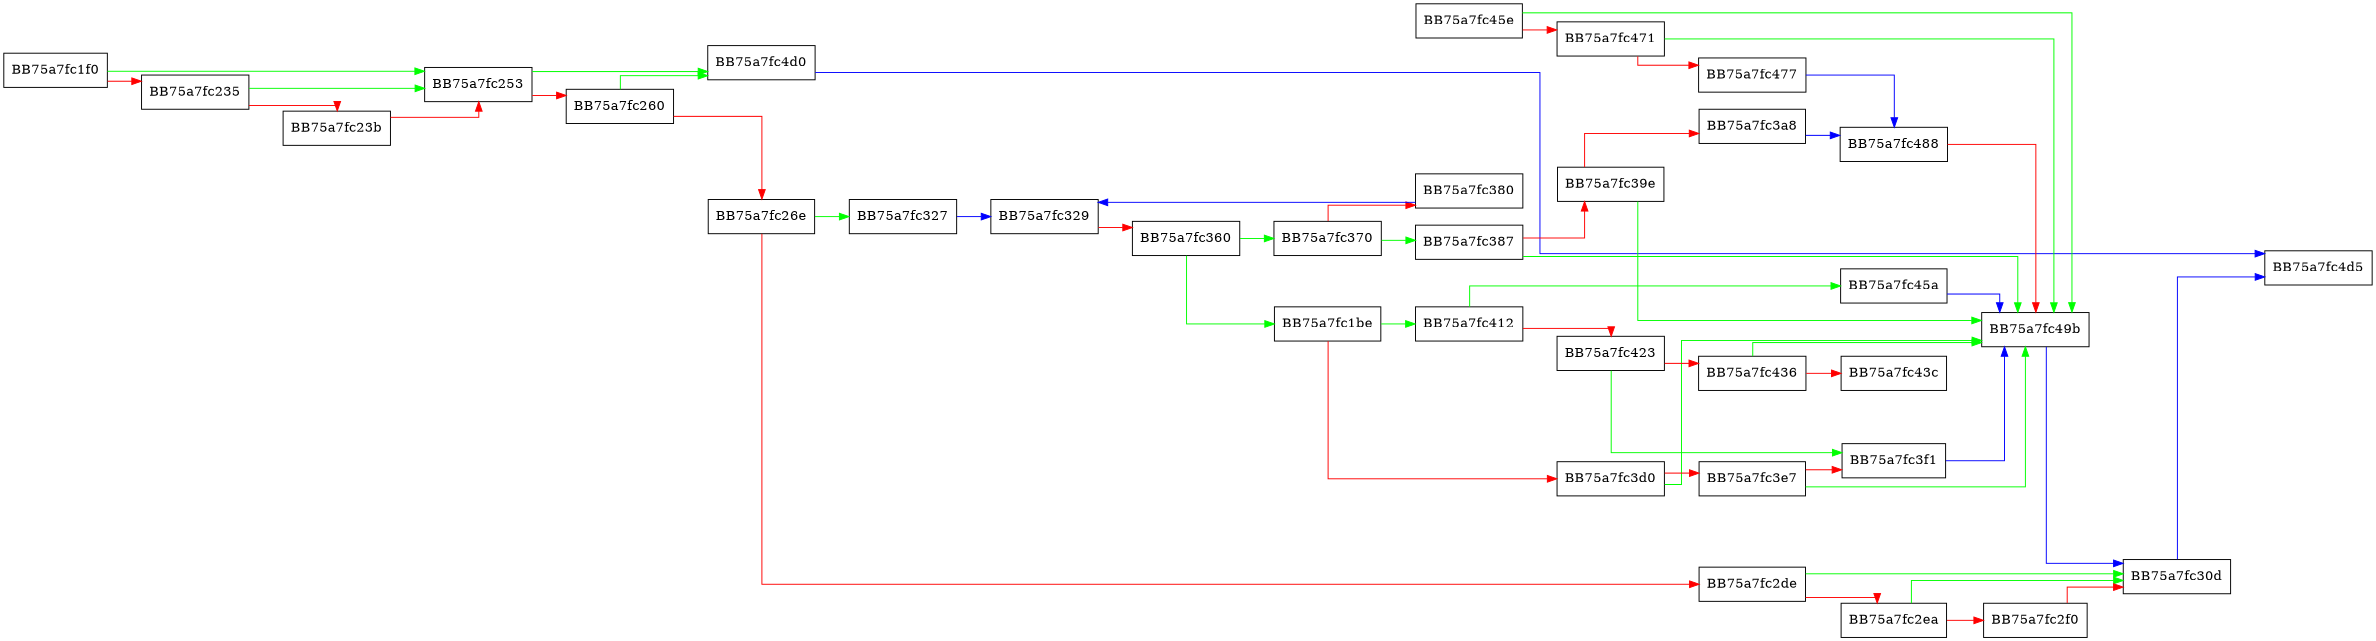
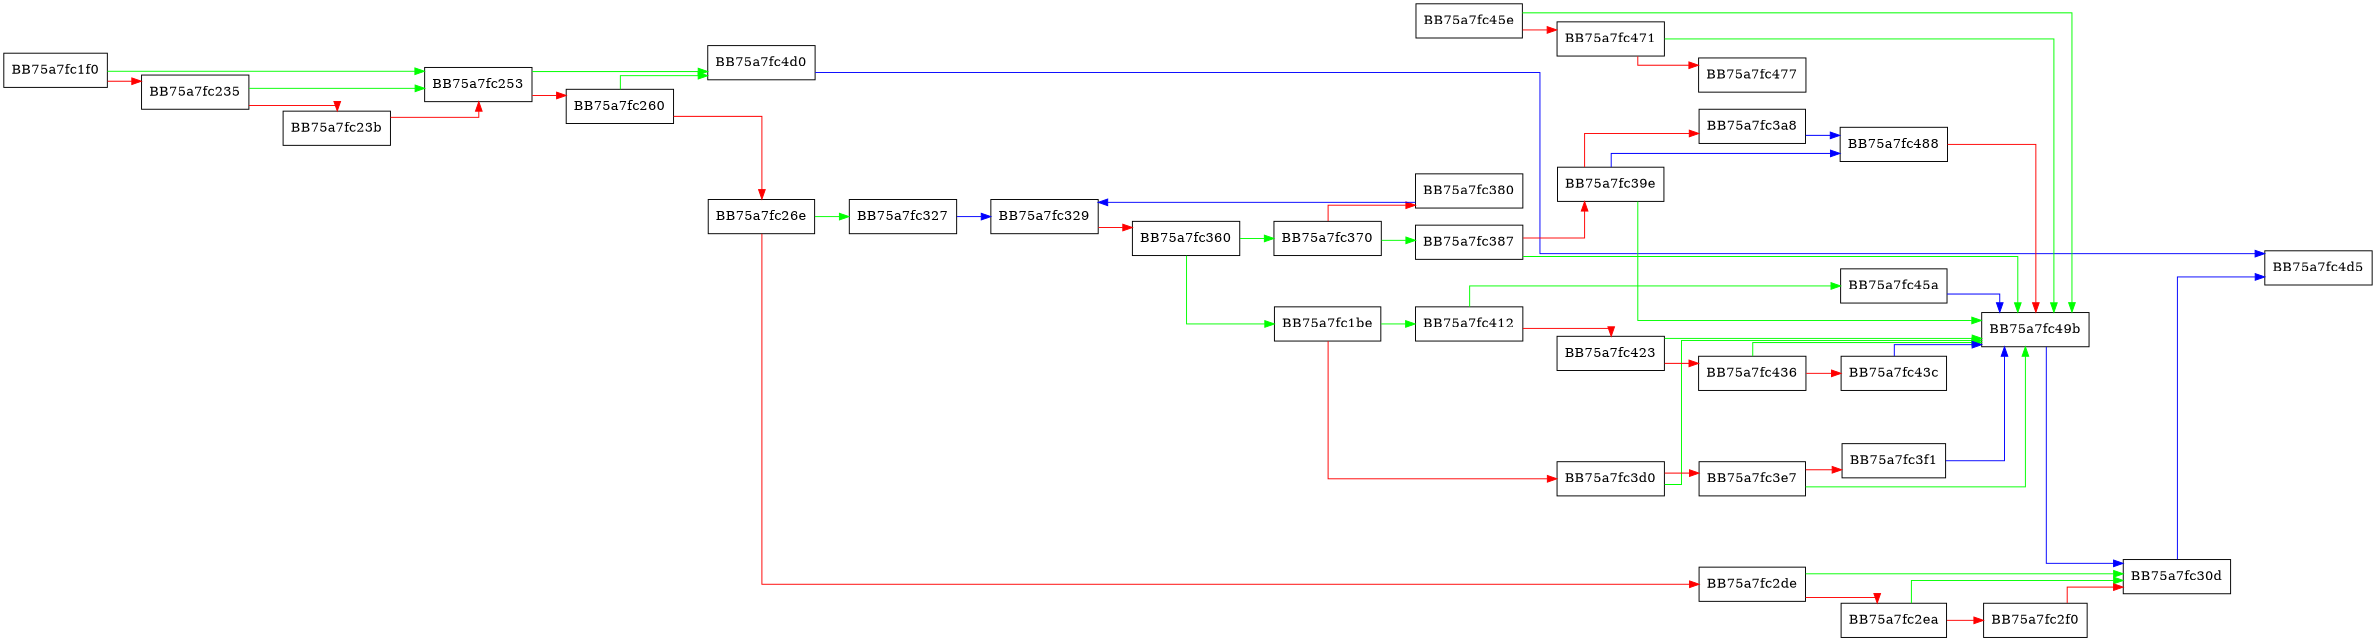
edge "BB75a7fc477" -> "BB75a7fc488": now "BB75a7fc39e" -> "BB75a7fc488"
edge "BB75a7fc43c" -> "BB75a7fc49b": added
edge "BB75a7fc423" -> "BB75a7fc3f1": now "BB75a7fc423" -> "BB75a7fc49b"
